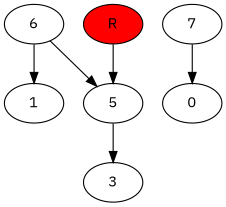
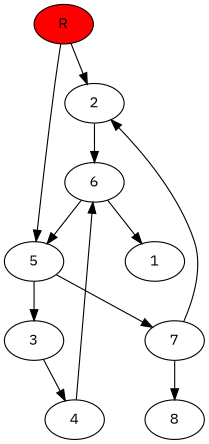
node "2": added
node "0": label "0" -> "8"
edge "5" -> "7": added
node "4": added
